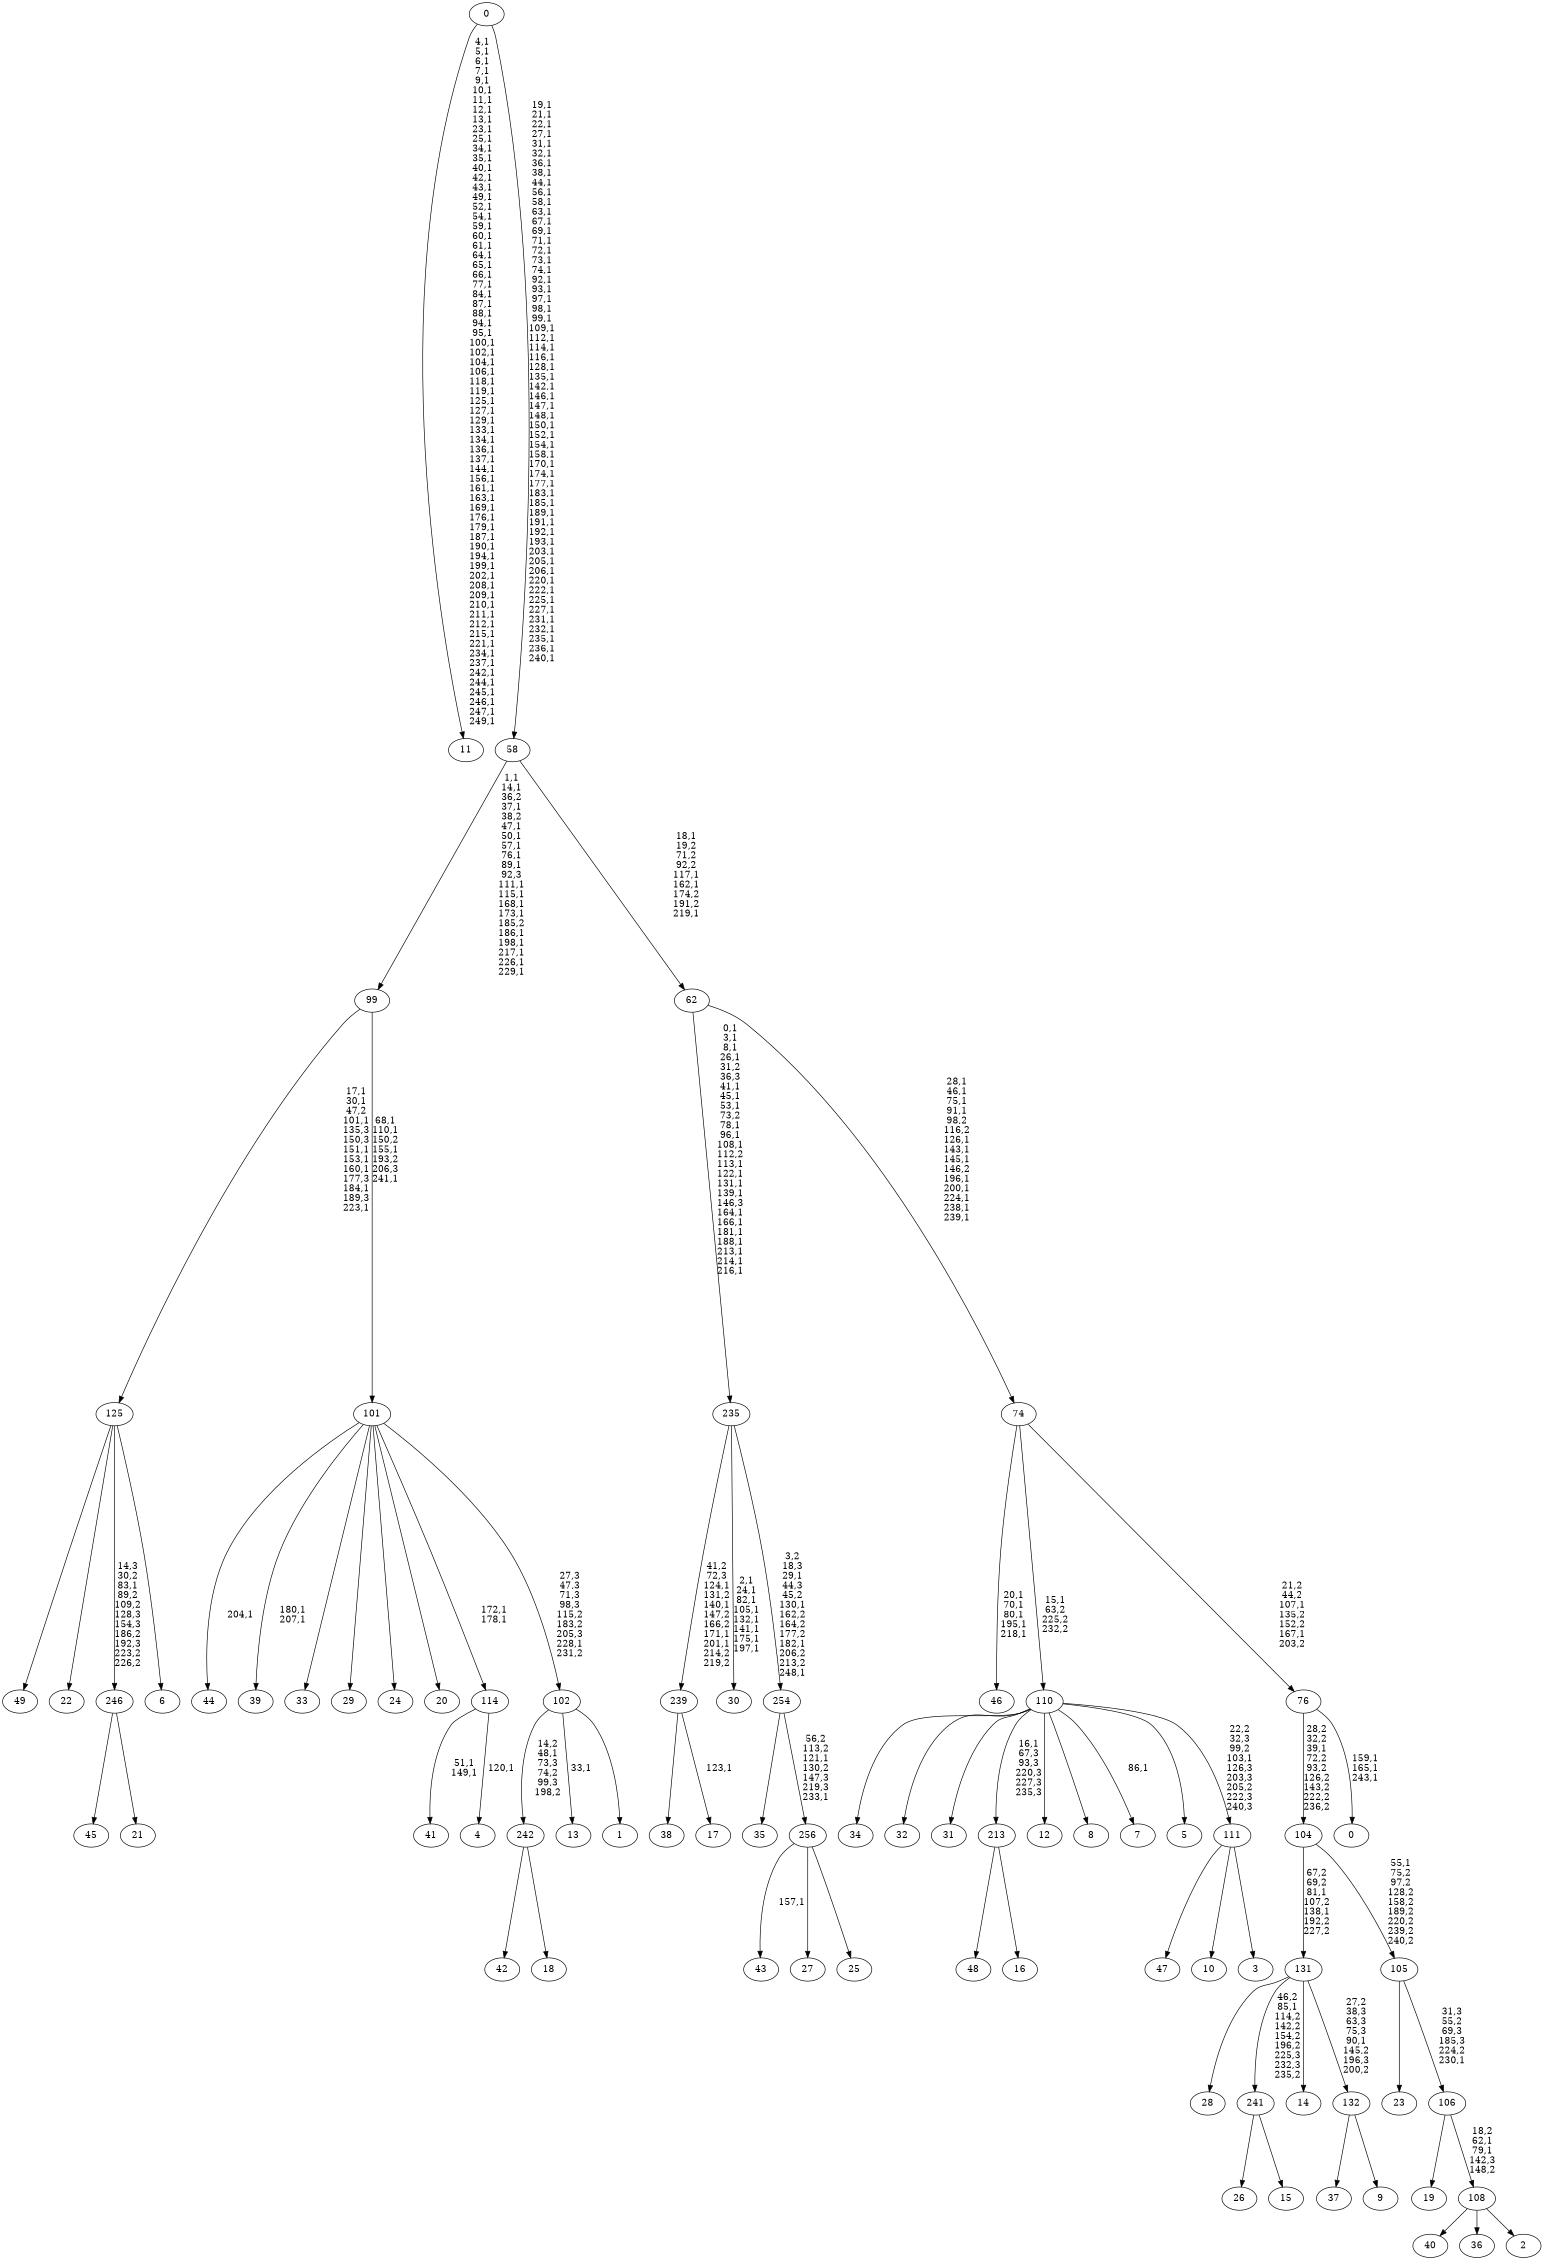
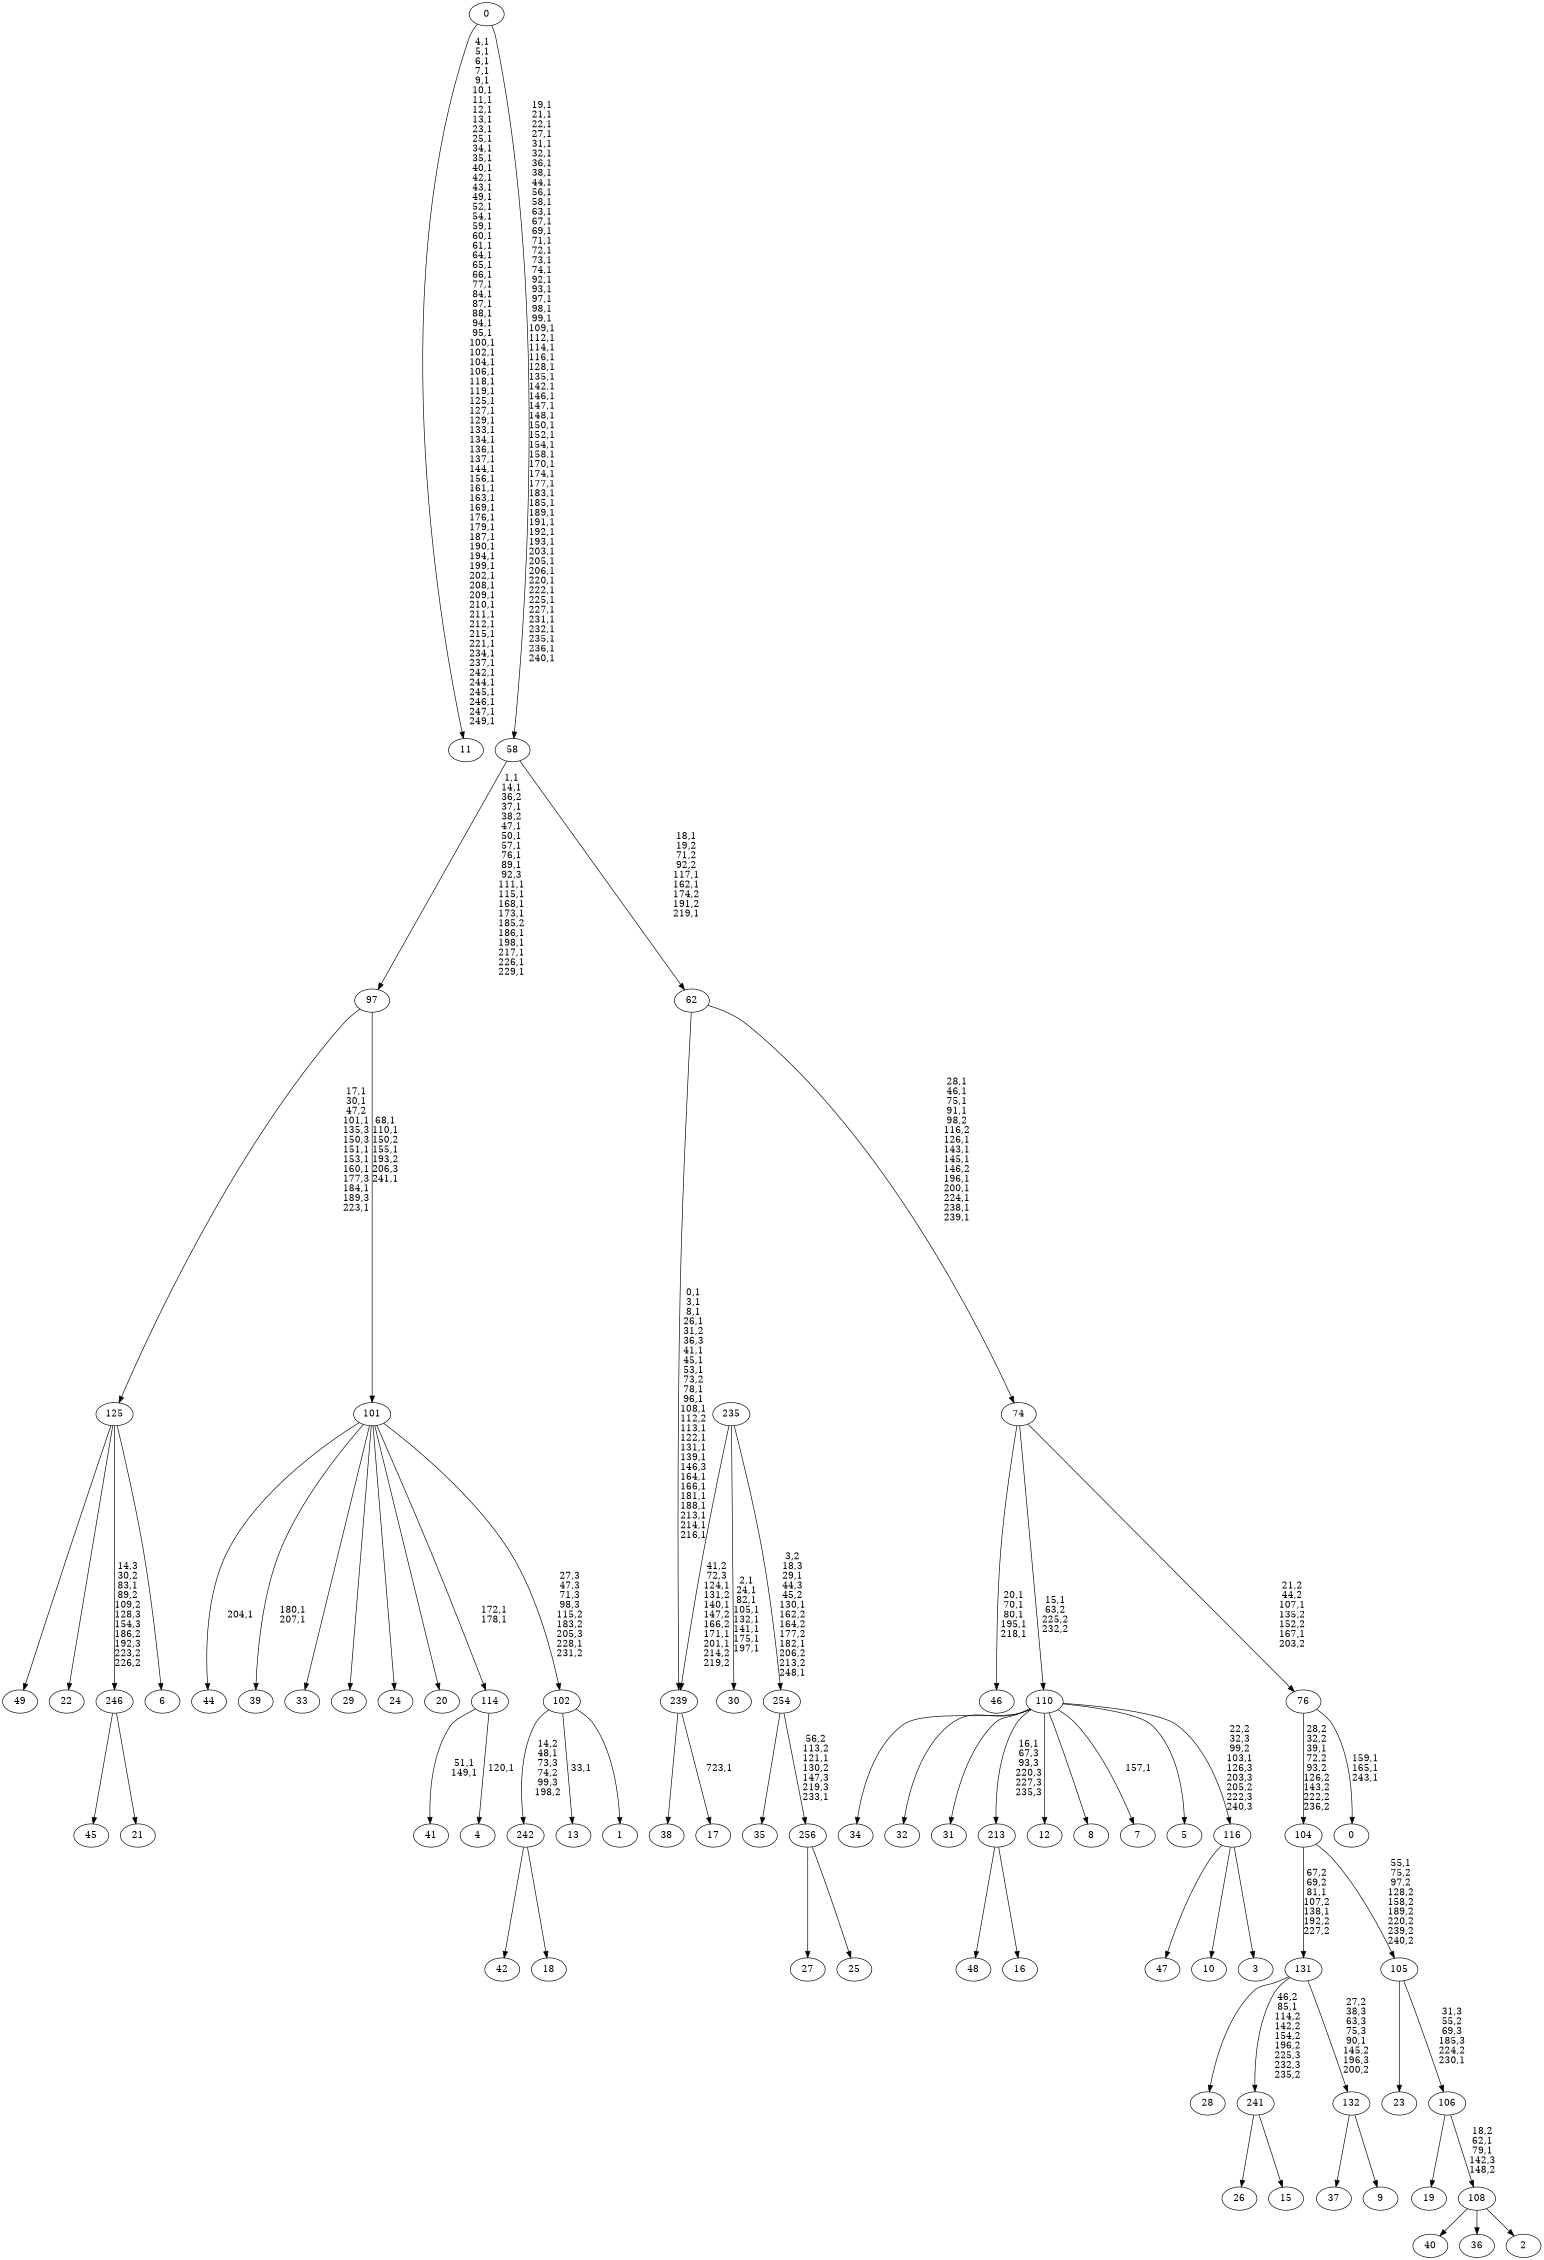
node "99": label "99" -> "97"
edge "62" -> "235": now "62" -> "239"
edge "239" -> "17": label "123,1" -> "723,1"
edge "110" -> "7": label "86,1" -> "157,1"
node "111": label "111" -> "116"
node "43": removed
node "14": removed
